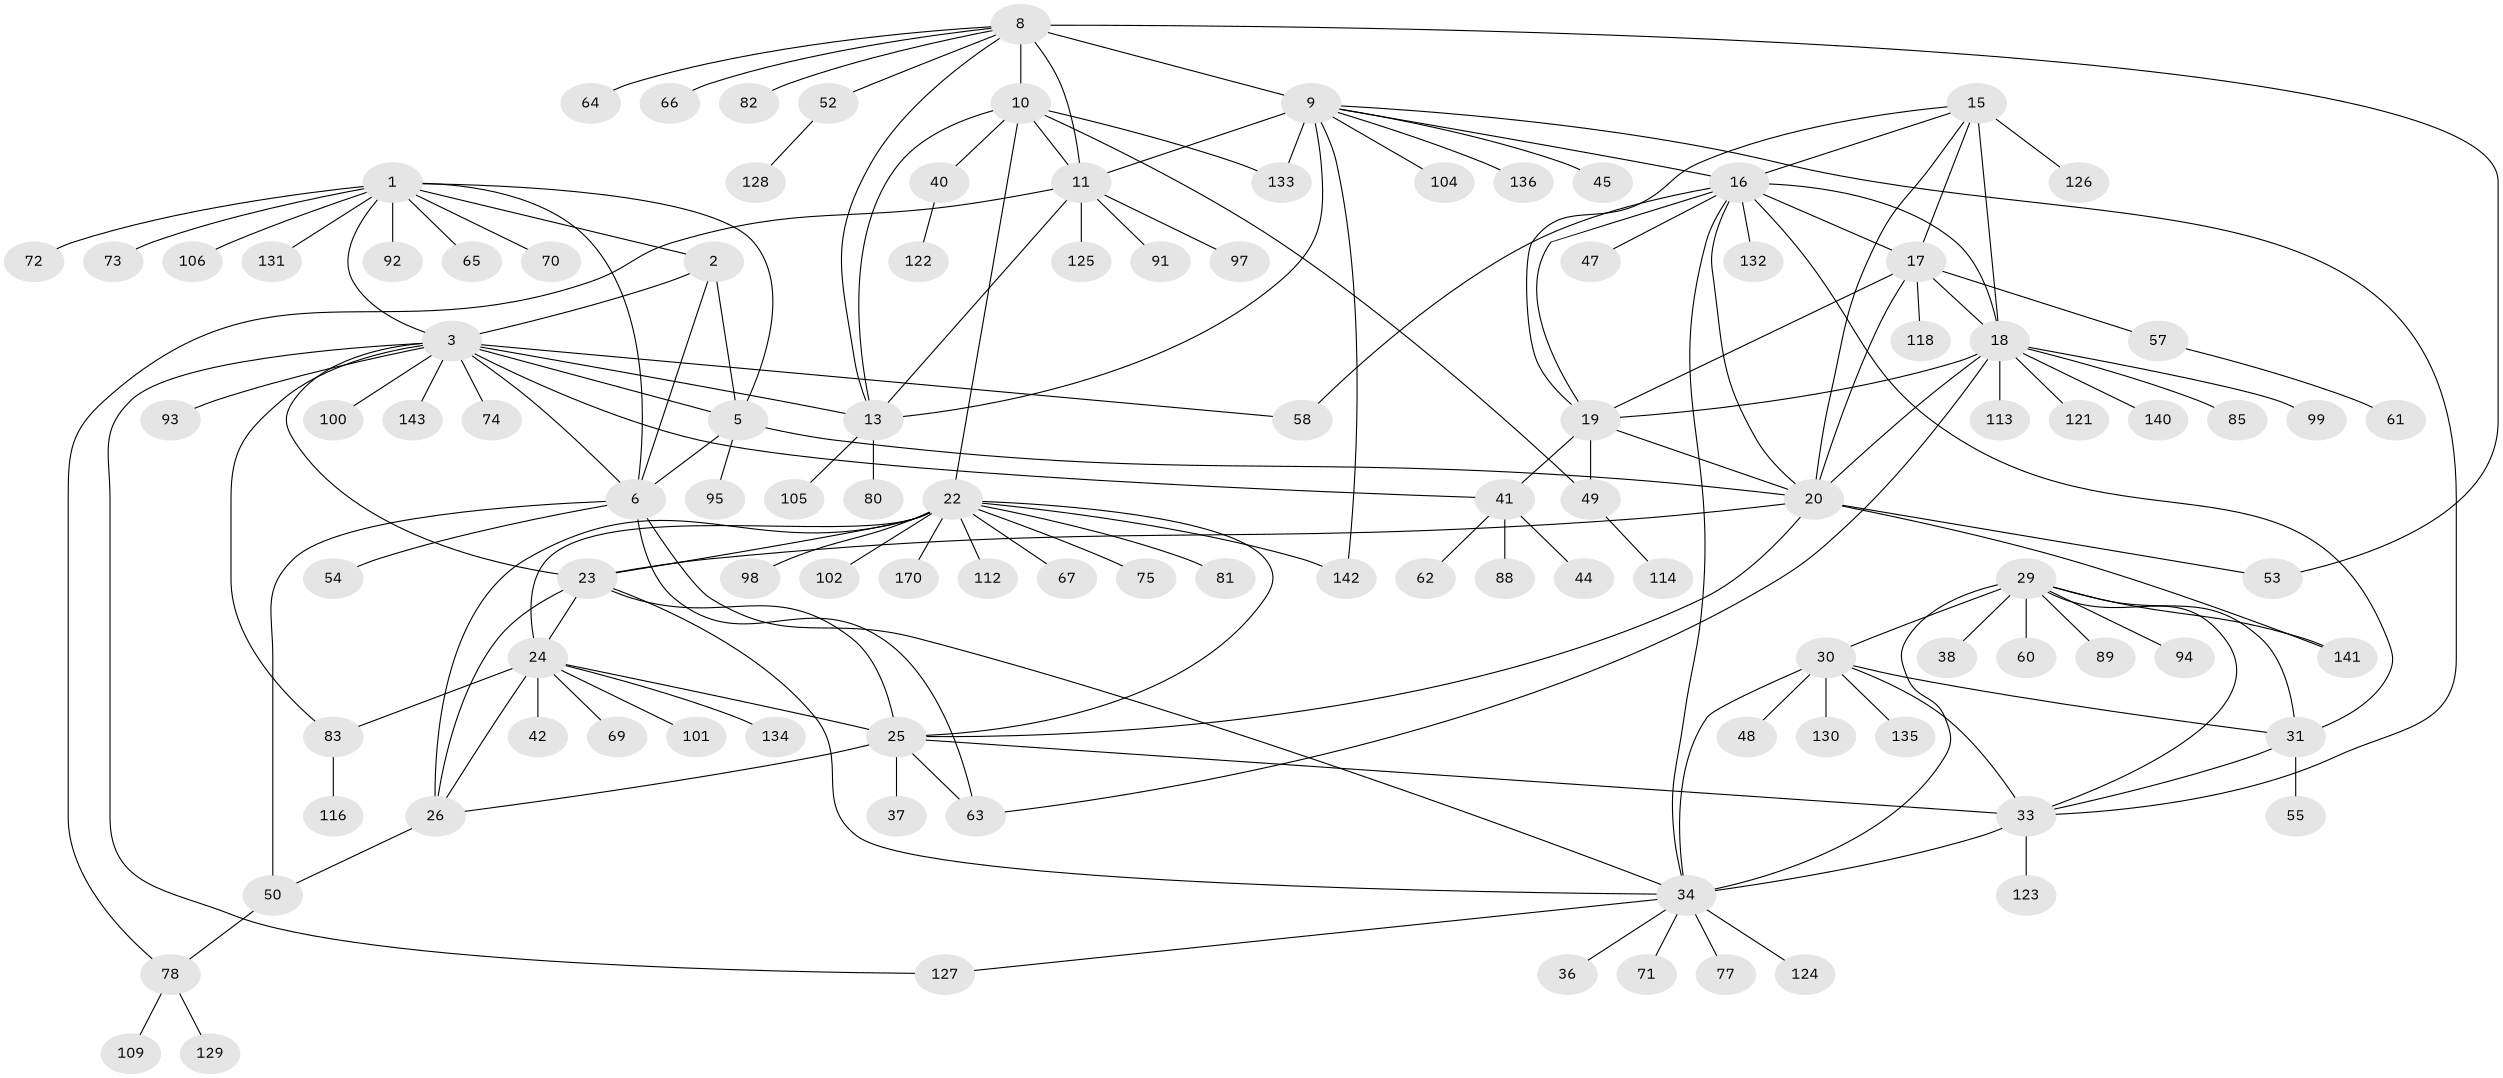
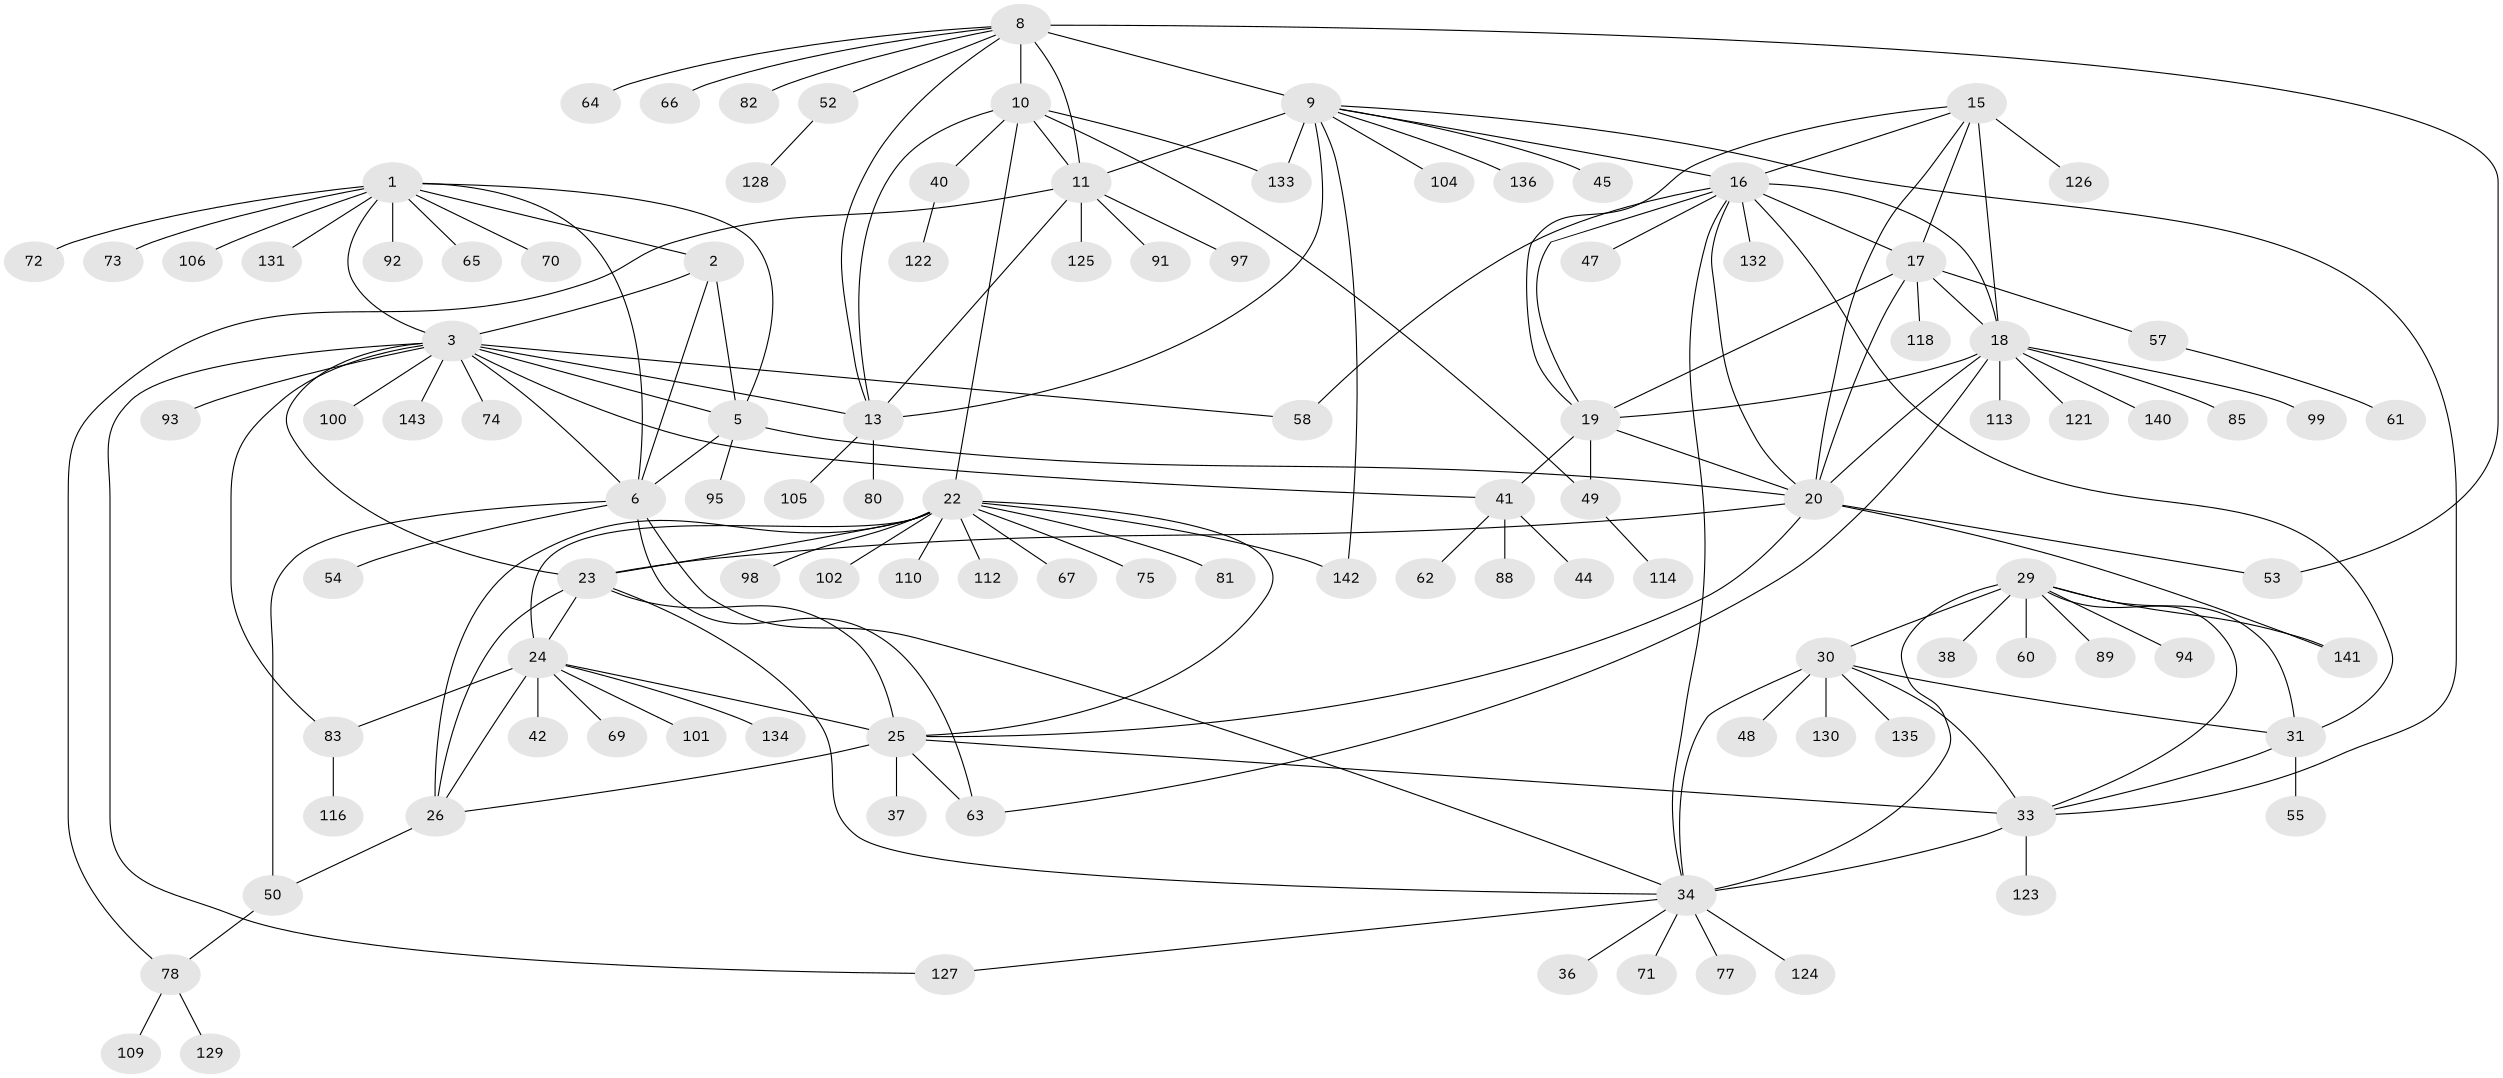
node "170": label "170" -> "110"
